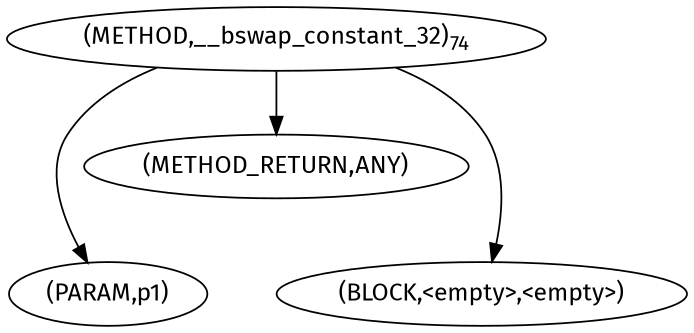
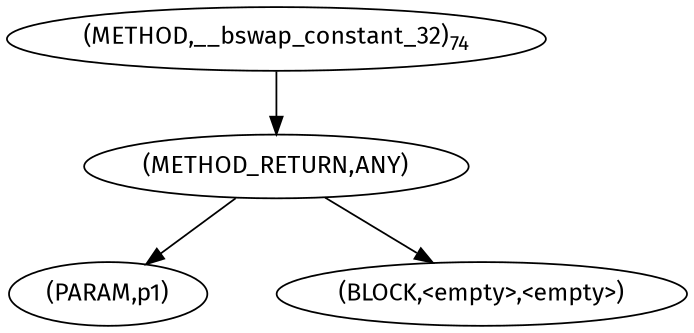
edge "(METHOD,__bswap_constant_32)" -> "(BLOCK,<empty>,<empty>)": now "(METHOD_RETURN,ANY)" -> "(BLOCK,<empty>,<empty>)"
edge "(METHOD,__bswap_constant_32)" -> "(PARAM,p1)": now "(METHOD_RETURN,ANY)" -> "(PARAM,p1)"
